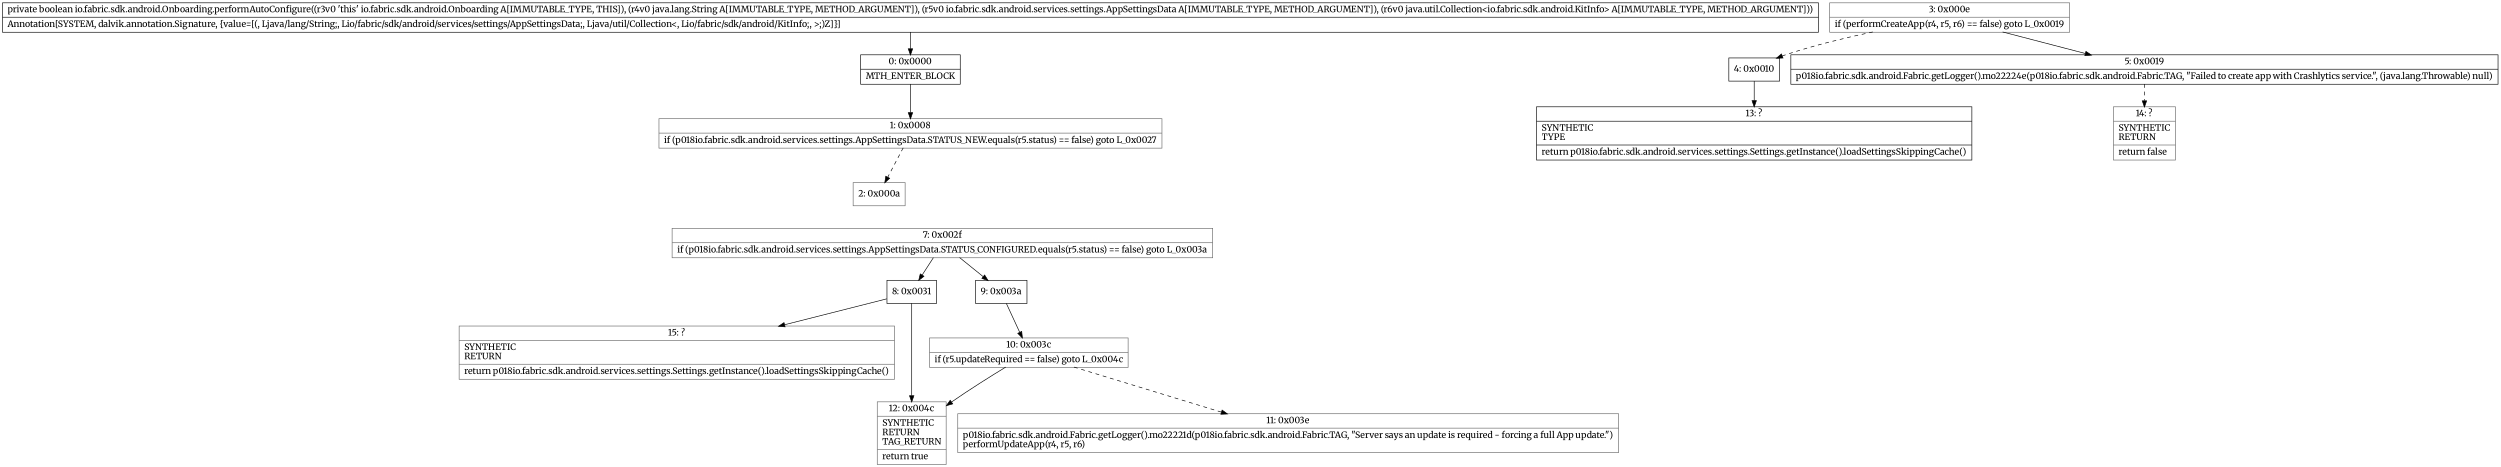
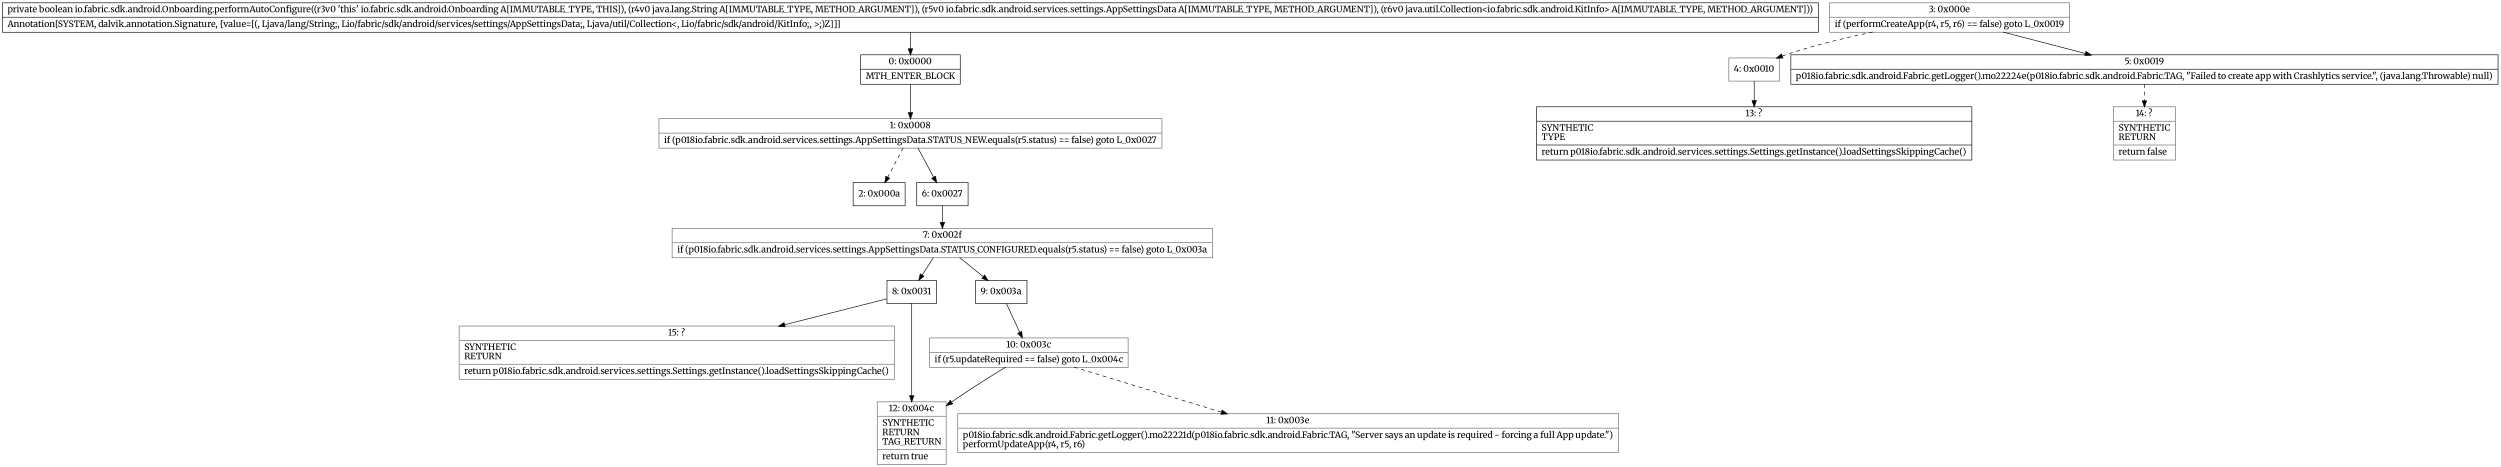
node "4: 0x0010": color black -> gray40
node "2: 0x000a": color gray40 -> black
node "6: 0x0027": added
